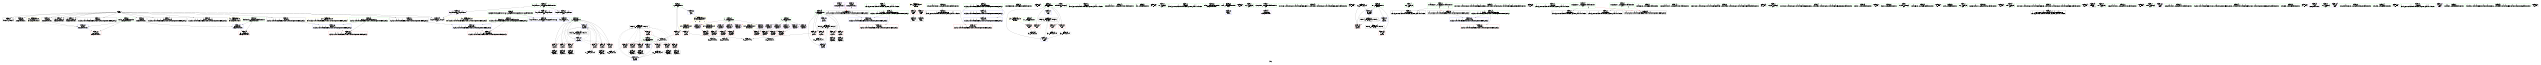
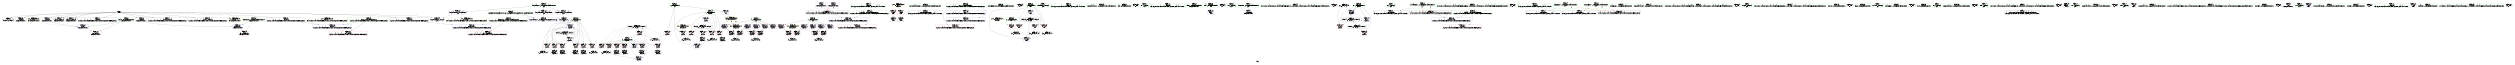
node "NodeID: 260": added
